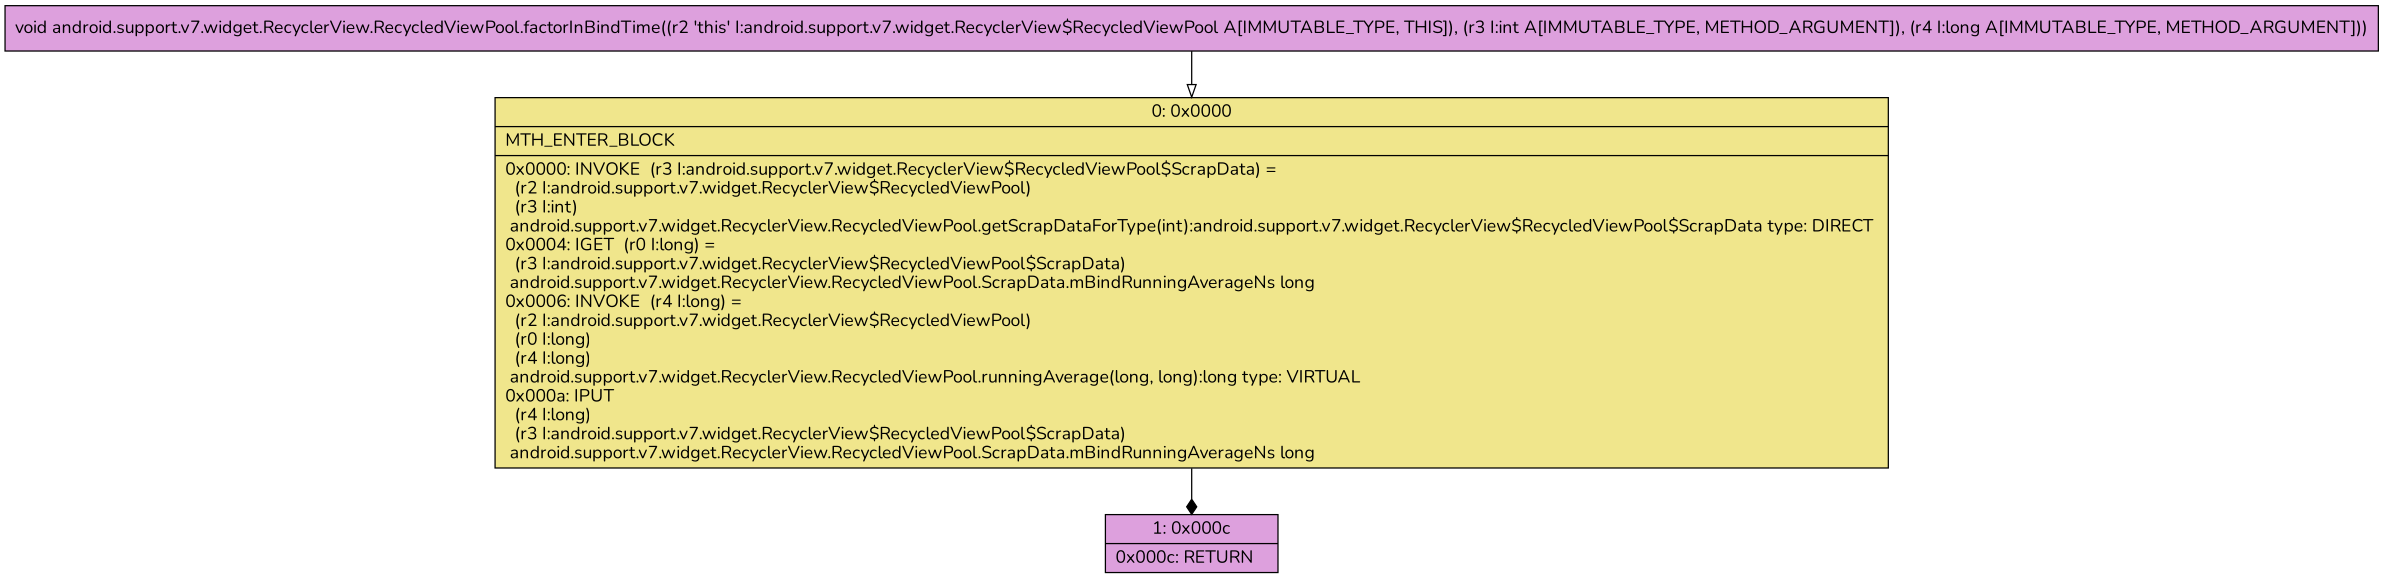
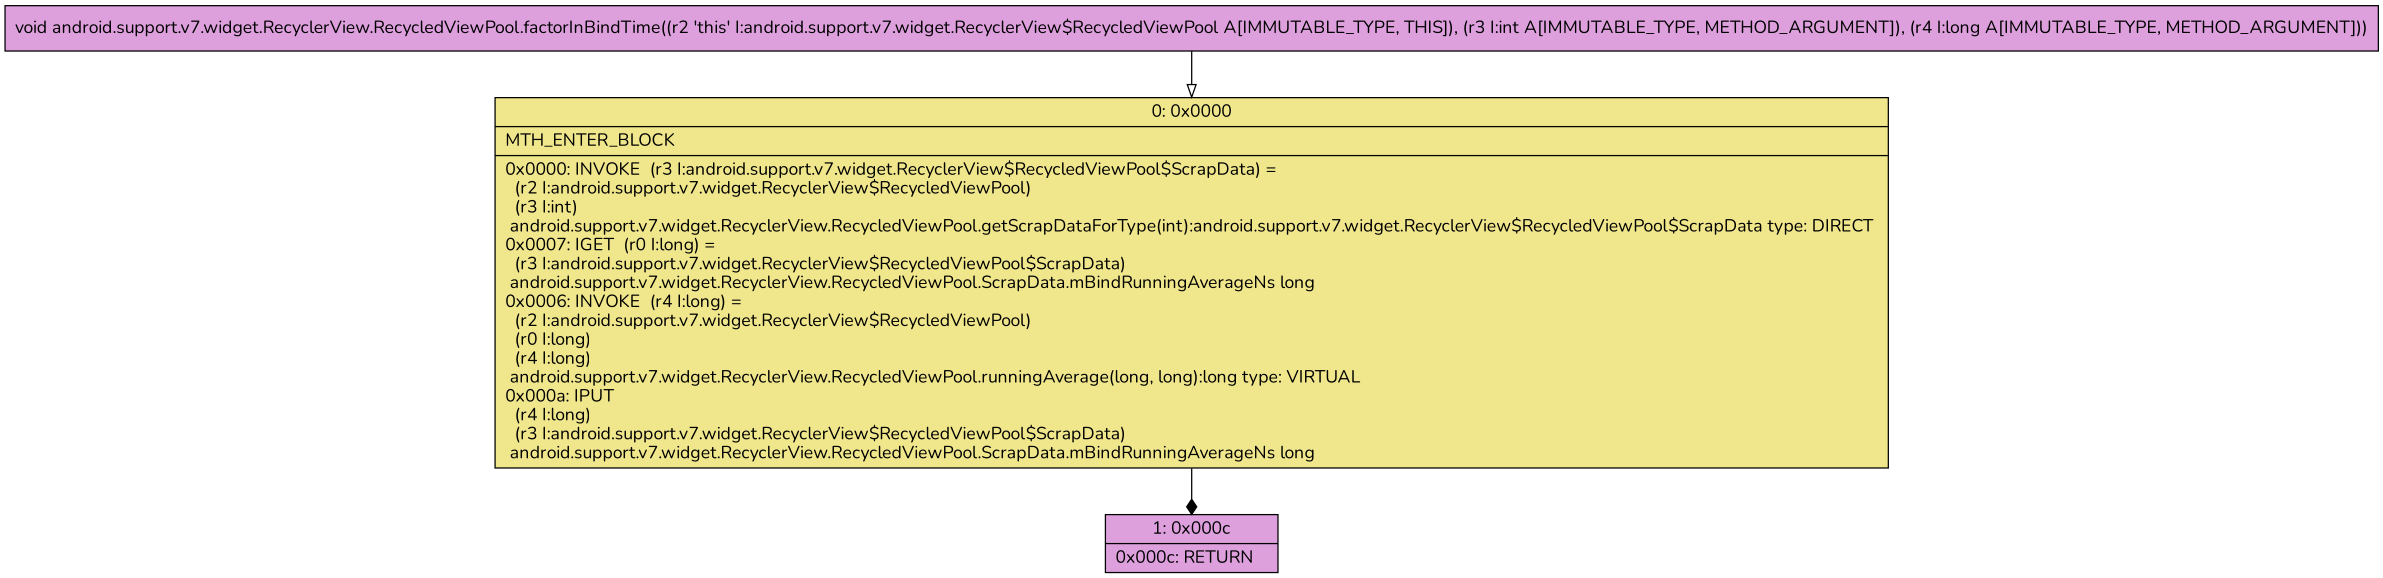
node "0: 0x0000": text "0x0004: IGET  (r0 I:long) =" -> "0x0007: IGET  (r0 I:long) ="
